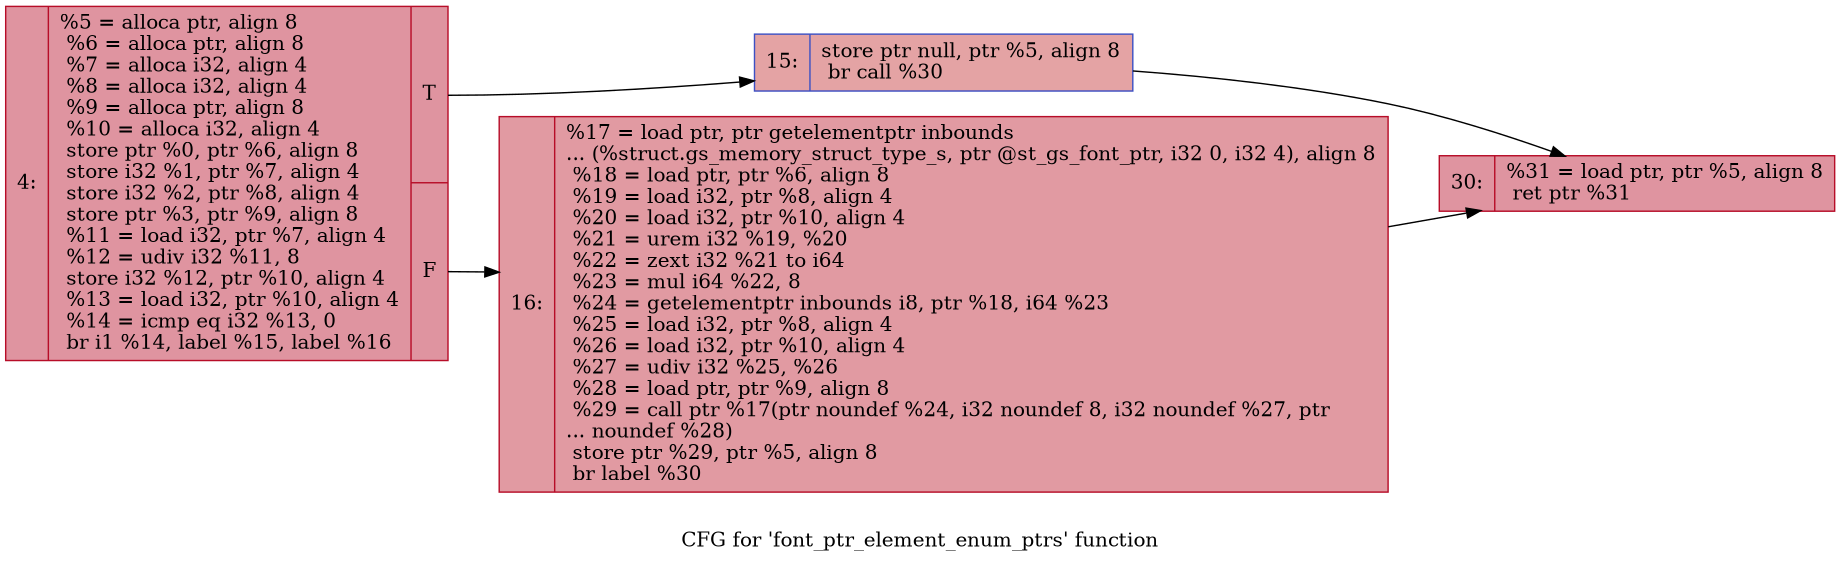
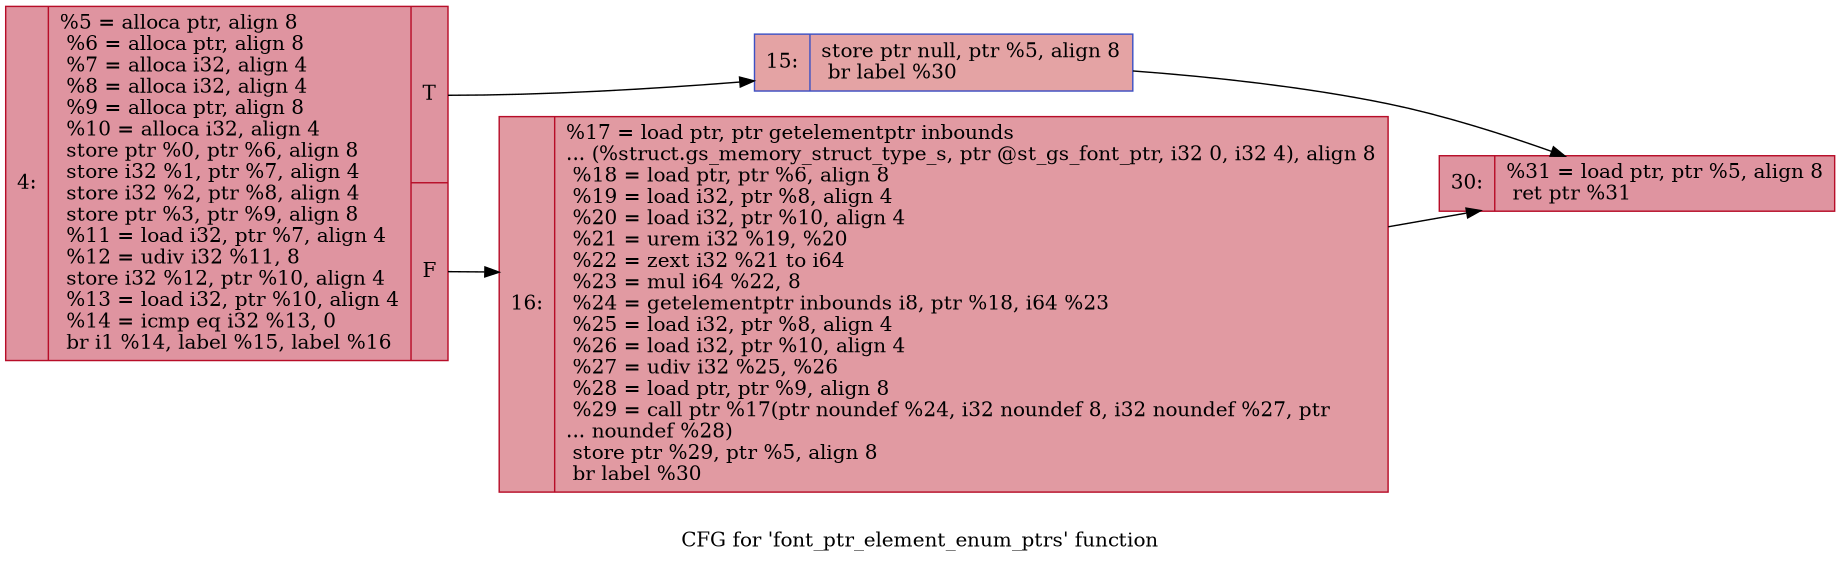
node "15:": text "br call %30" -> "br label %30"
